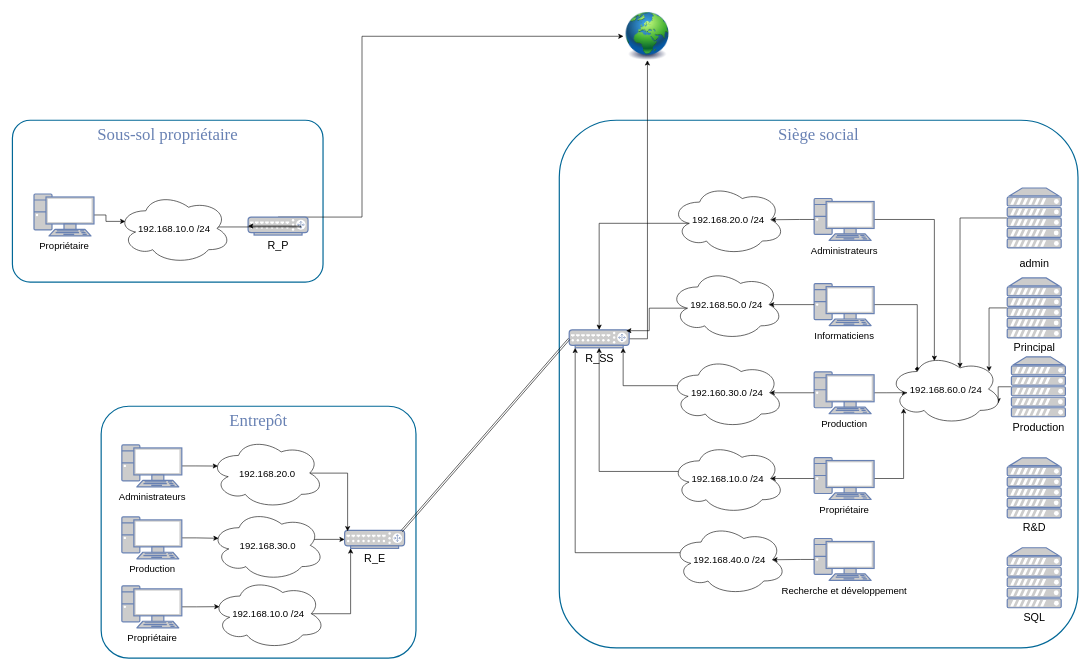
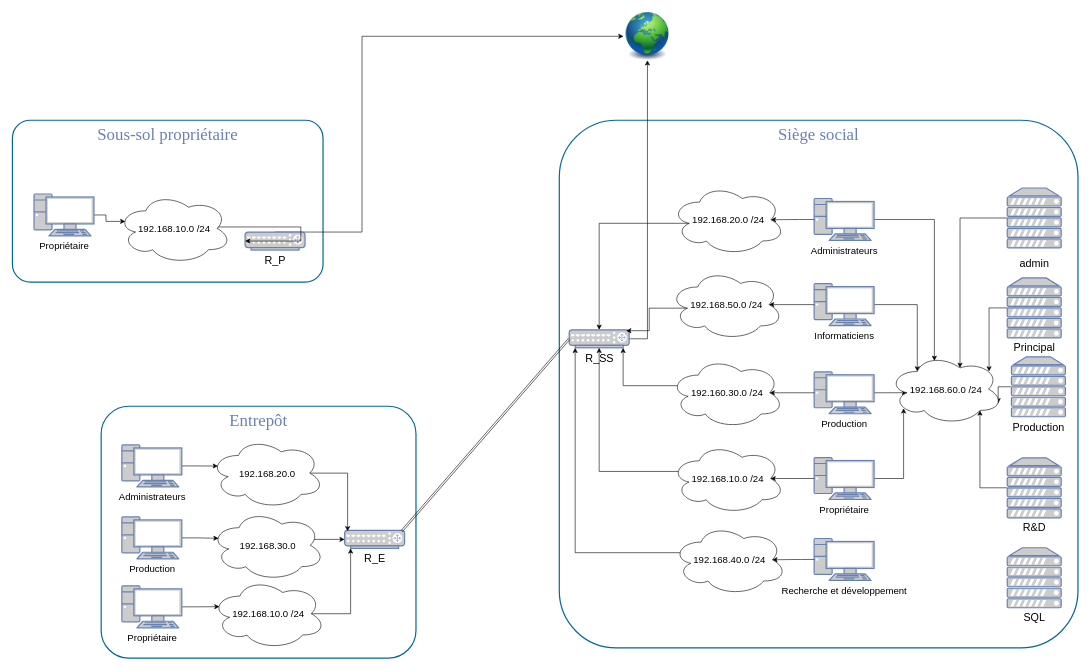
node "R_P": moved (278, 226) -> (275, 241)
edge "Informaticiens" -> "192.168.60.0 /24": arrowhead diamond -> classic
edge "R&D" -> "192.168.60.0 /24": added
